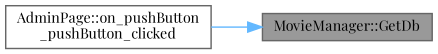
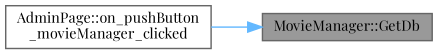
node "AdminPage::on_pushButton _pushButton_clicked": label "AdminPage::on_pushButton _pushButton_clicked" -> "AdminPage::on_pushButton _movieManager_clicked"
